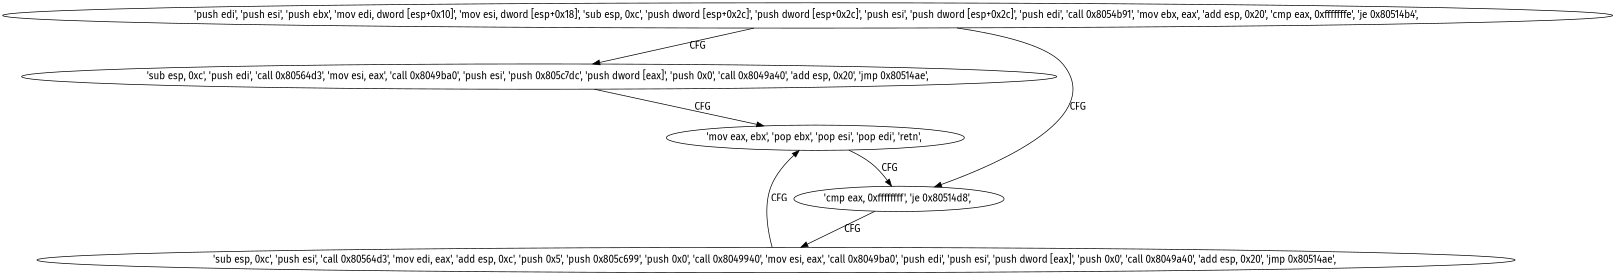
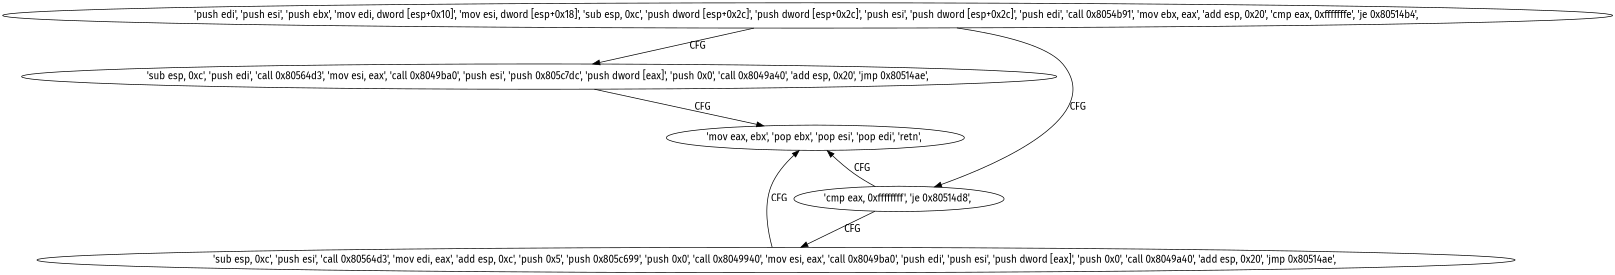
edge "'mov eax, ebx', 'pop ebx', 'pop esi', 'pop edi', 'retn'," -> "'cmp eax, 0xffffffff', 'je 0x80514d8',": reversed
